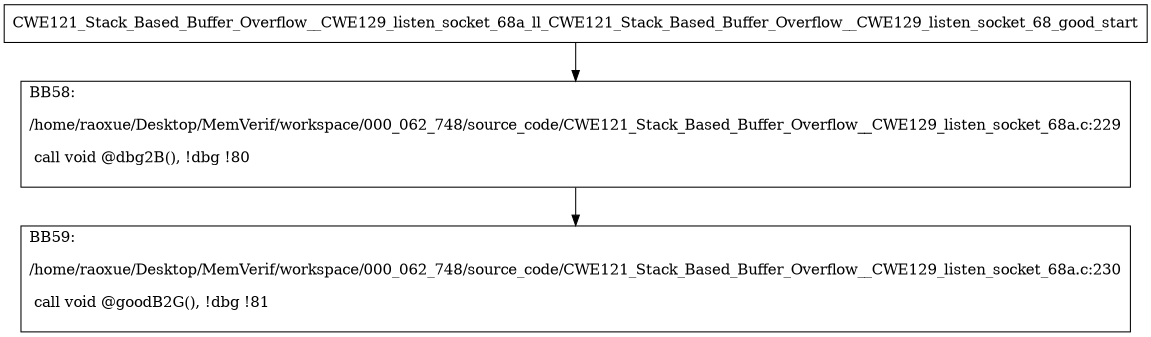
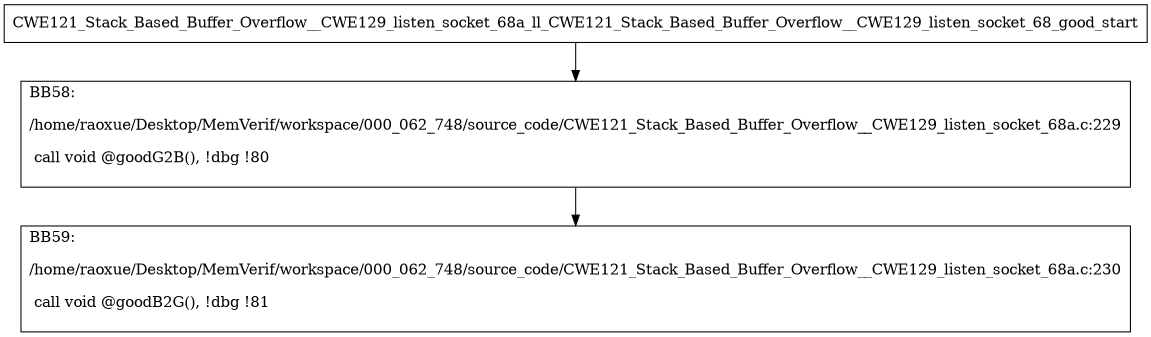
node "BB58:": text "call void @dbg2B(), !dbg !80" -> "call void @goodG2B(), !dbg !80"
